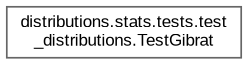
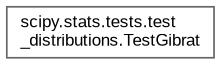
node "distributions.stats.tests.test _distributions.TestGibrat": label "distributions.stats.tests.test _distributions.TestGibrat" -> "scipy.stats.tests.test _distributions.TestGibrat"
